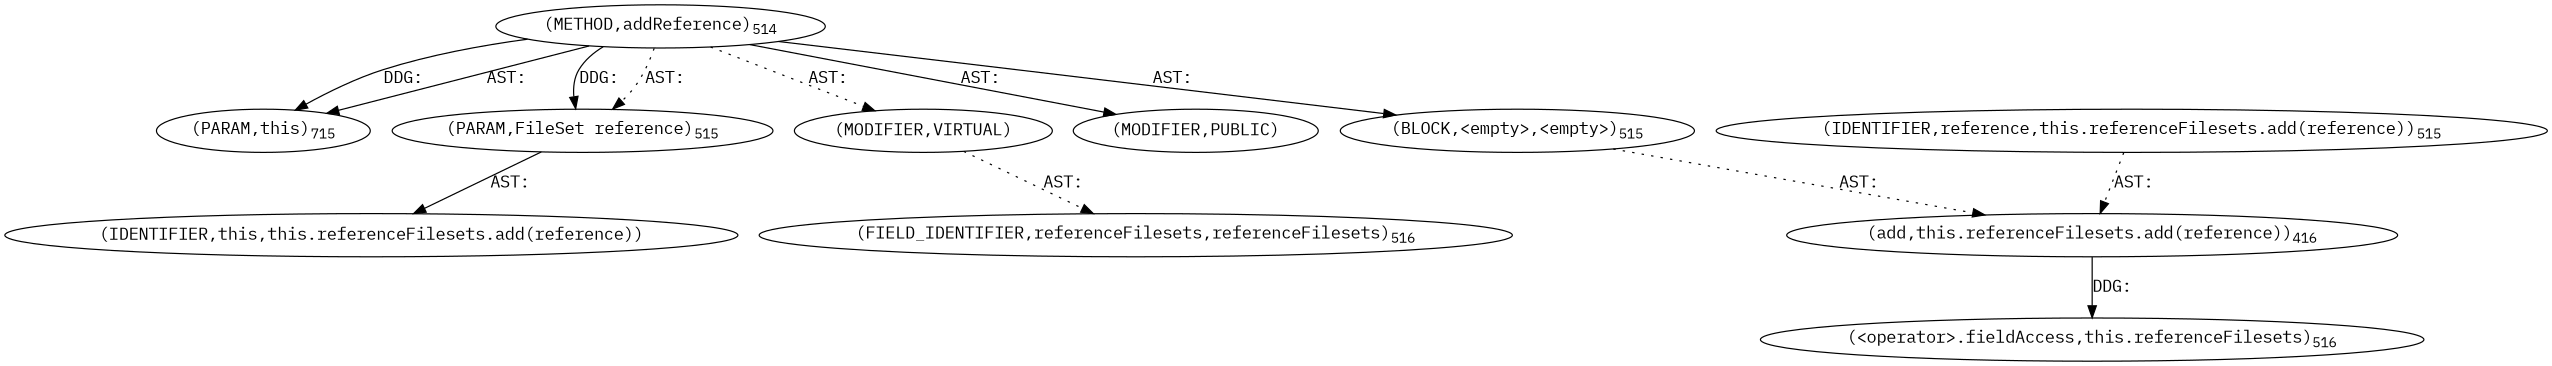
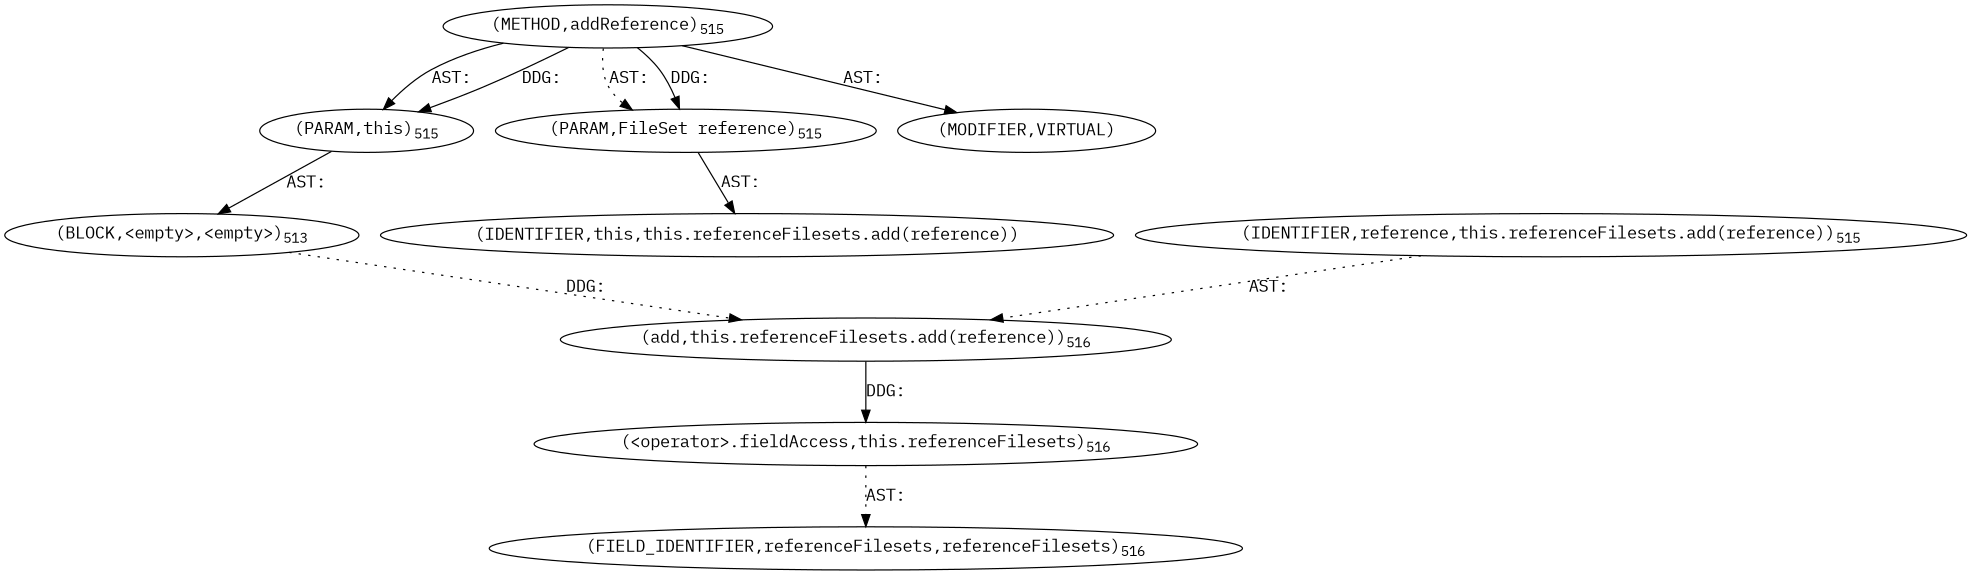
node "(METHOD,addReference)": text "514" -> "515"
edge "(METHOD,addReference)" -> "(MODIFIER,VIRTUAL)": style dotted -> solid
edge "(METHOD,addReference)" -> "(BLOCK,<empty>,<empty>)": now "(PARAM,this)" -> "(BLOCK,<empty>,<empty>)"
node "(PARAM,this)": text "715" -> "515"
node "(BLOCK,<empty>,<empty>)": text "515" -> "513"
node "(MODIFIER,PUBLIC)": removed
edge "(MODIFIER,VIRTUAL)" -> "(FIELD_IDENTIFIER,referenceFilesets,referenceFilesets)": now "(<operator>.fieldAccess,this.referenceFilesets)" -> "(FIELD_IDENTIFIER,referenceFilesets,referenceFilesets)"
edge "(BLOCK,<empty>,<empty>)" -> "(add,this.referenceFilesets.add(reference))": label "AST: " -> "DDG: "
node "(add,this.referenceFilesets.add(reference))": text "416" -> "516"
